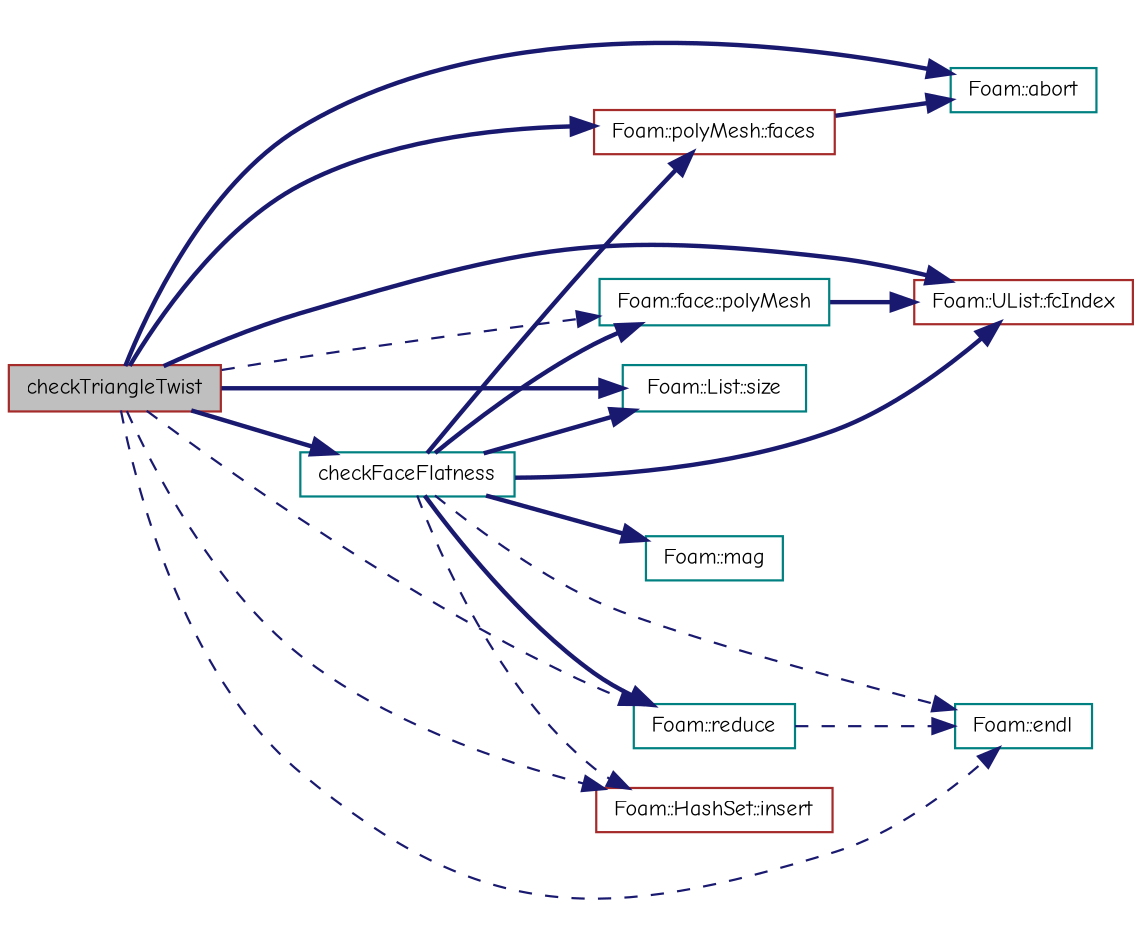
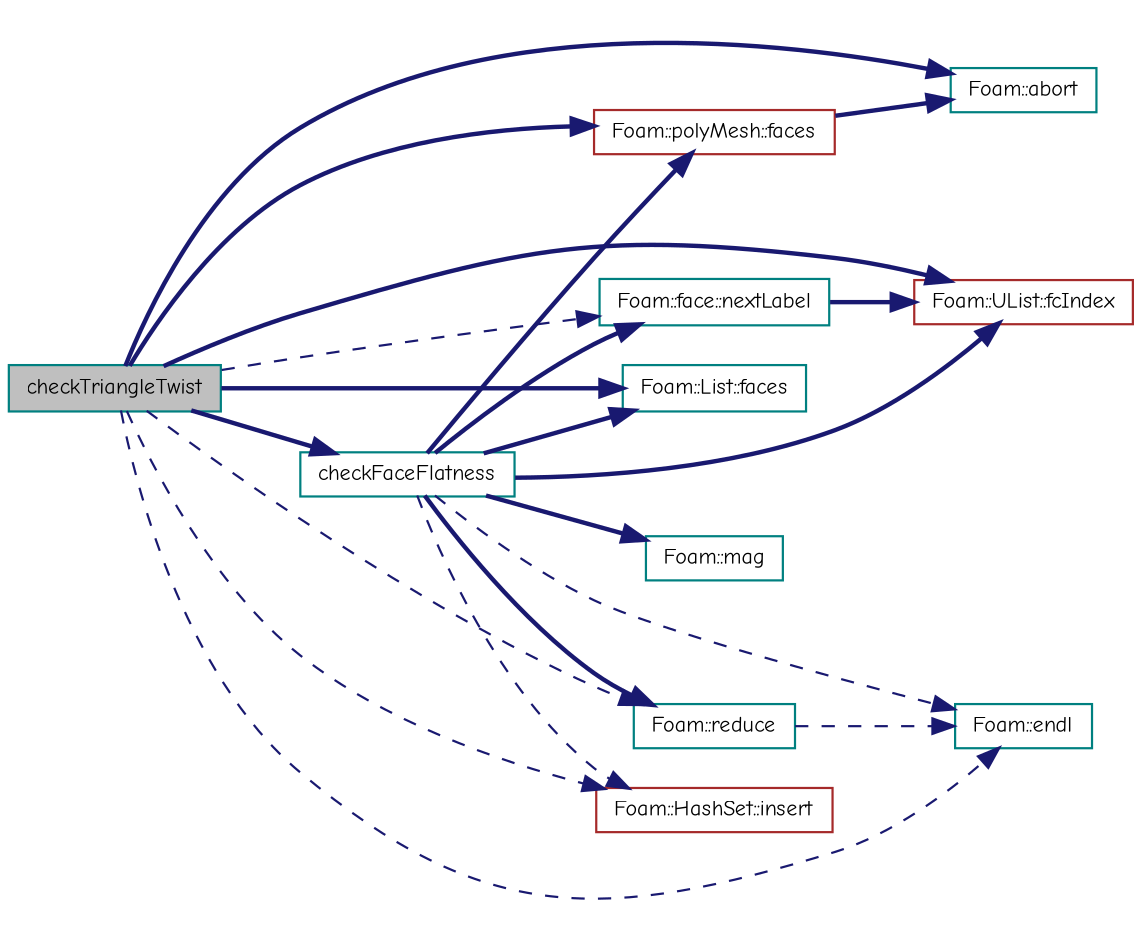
node "Foam::face::polyMesh": label "Foam::face::polyMesh" -> "Foam::face::nextLabel"
node "checkTriangleTwist": color brown -> teal
node "Foam::List::size": label "Foam::List::size" -> "Foam::List::faces"
